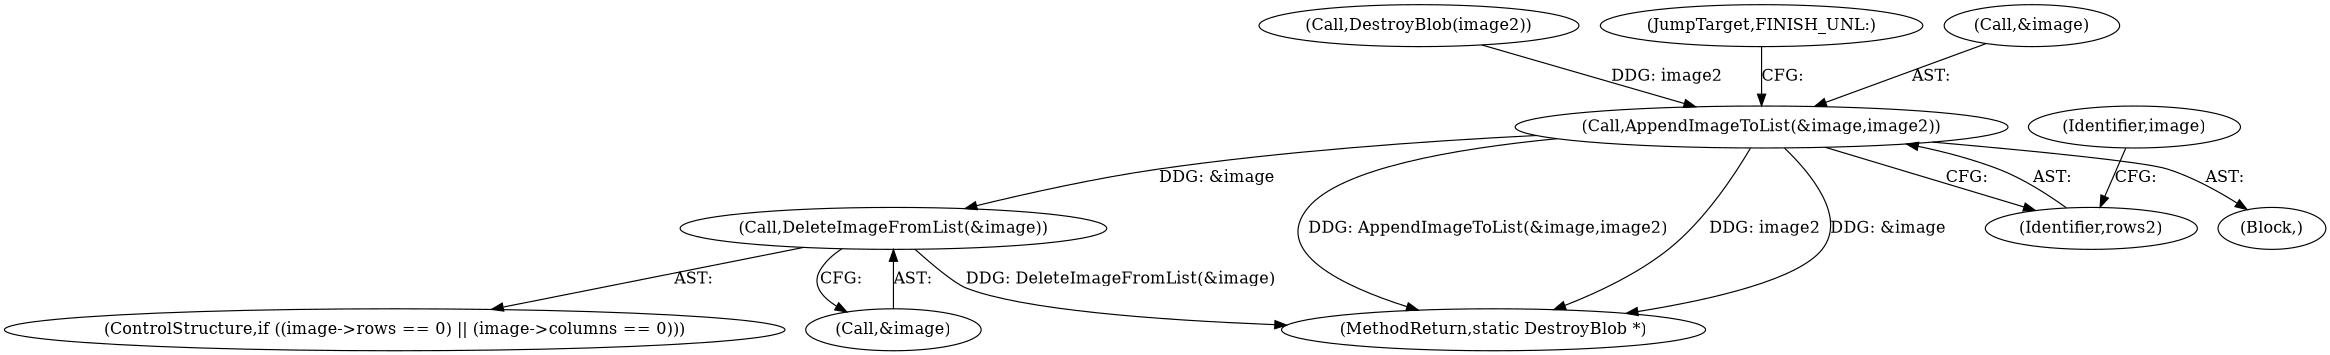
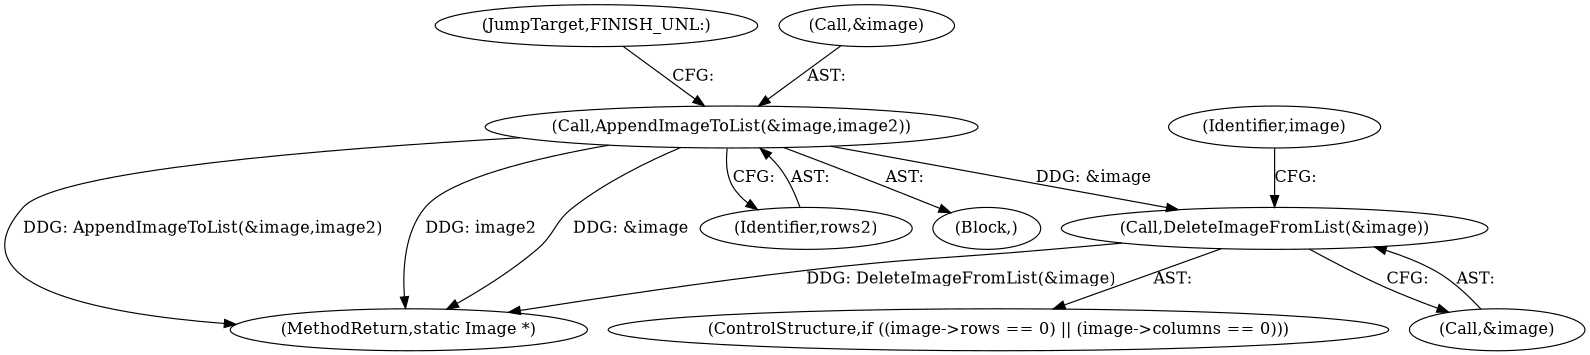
node "(Call,DestroyBlob(image2))": removed
edge "(Identifier,image)" -> "(Identifier,rows2)": now "(Identifier,image)" -> "(Call,DeleteImageFromList(&image))"
node "(MethodReturn,static DestroyBlob *)": label "(MethodReturn,static DestroyBlob *)" -> "(MethodReturn,static Image *)"
